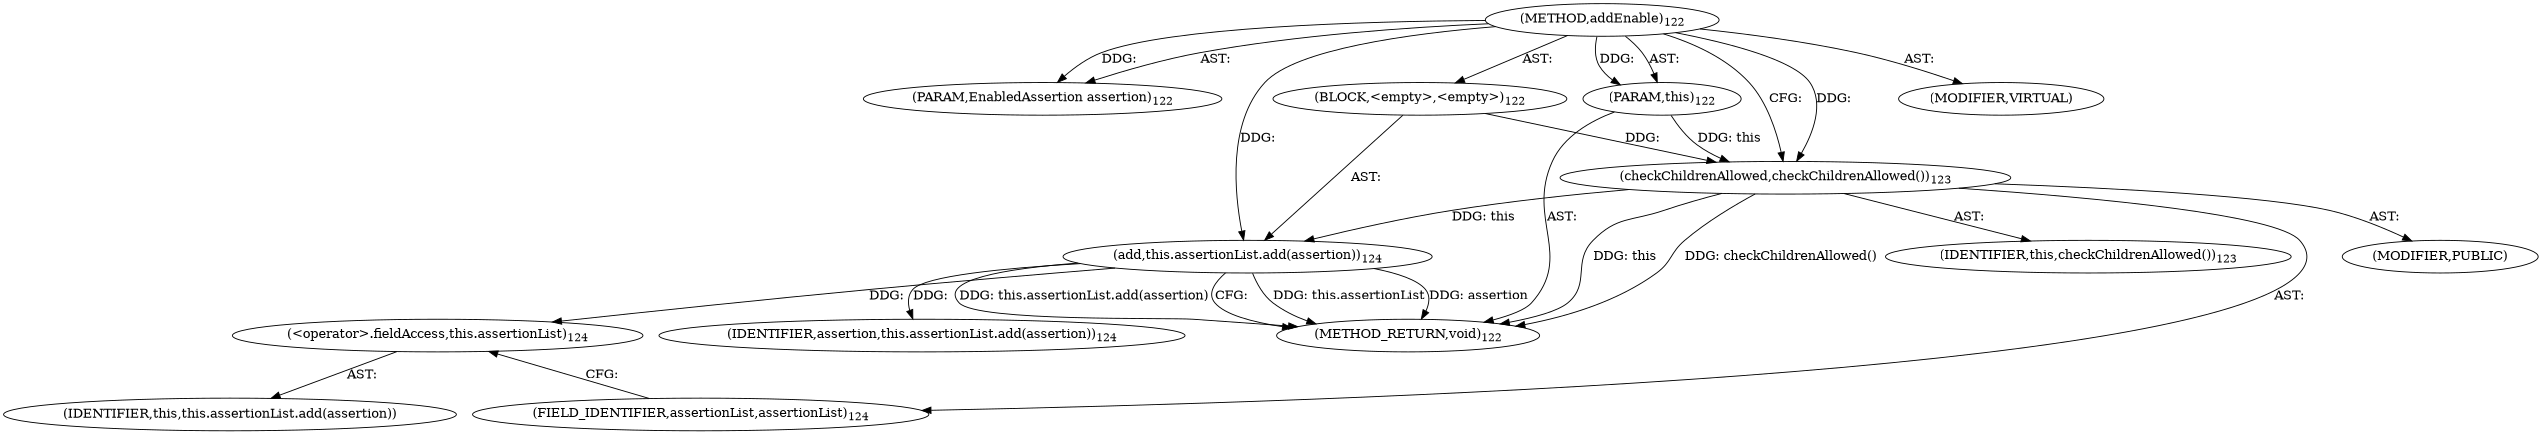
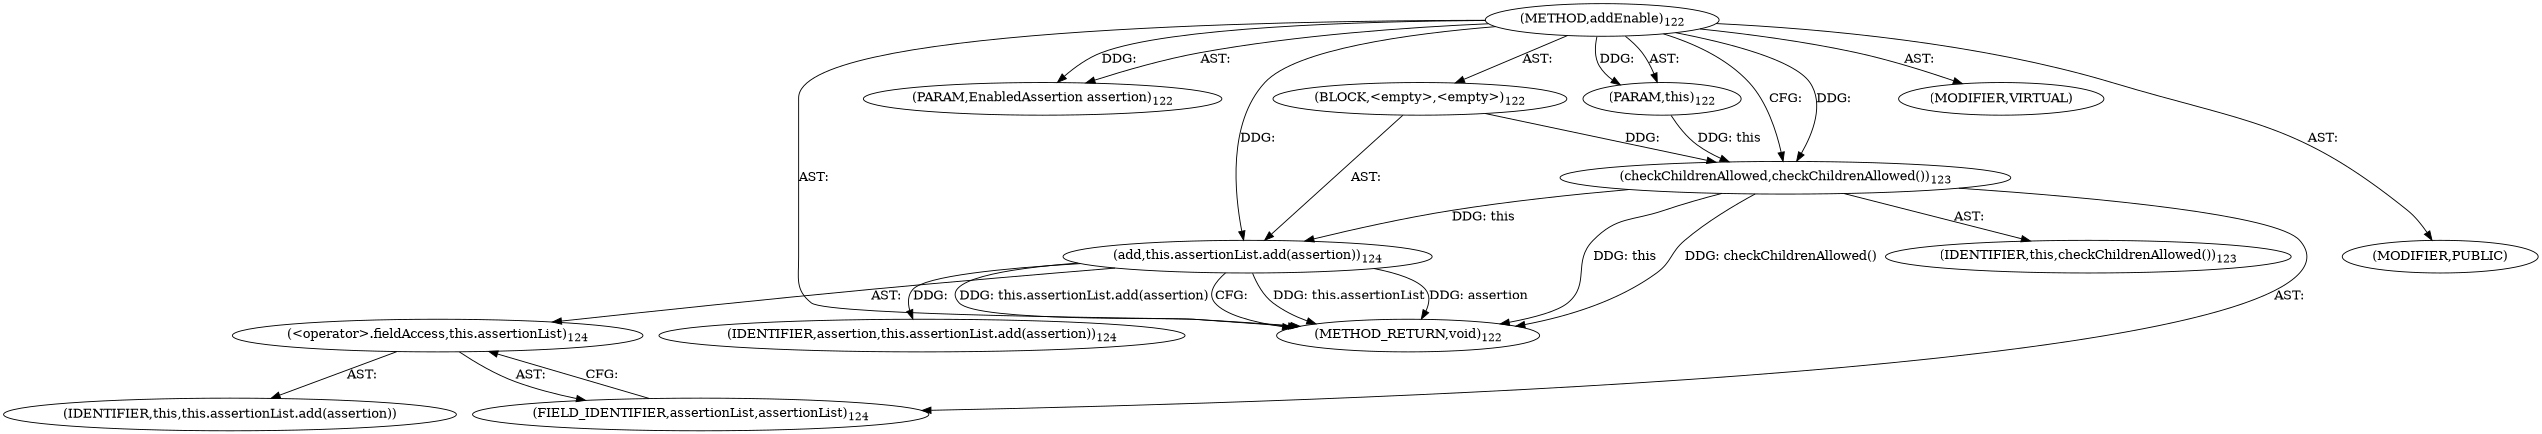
edge "(checkChildrenAllowed,checkChildrenAllowed())" -> "(MODIFIER,PUBLIC)": now "(METHOD,addEnable)" -> "(MODIFIER,PUBLIC)"
edge "(PARAM,this)" -> "(METHOD_RETURN,void)": now "(METHOD,addEnable)" -> "(METHOD_RETURN,void)"
edge "(add,this.assertionList.add(assertion))" -> "(<operator>.fieldAccess,this.assertionList)": label "DDG: " -> "AST: "
edge "(<operator>.fieldAccess,this.assertionList)" -> "(FIELD_IDENTIFIER,assertionList,assertionList)": added, label "AST:"
